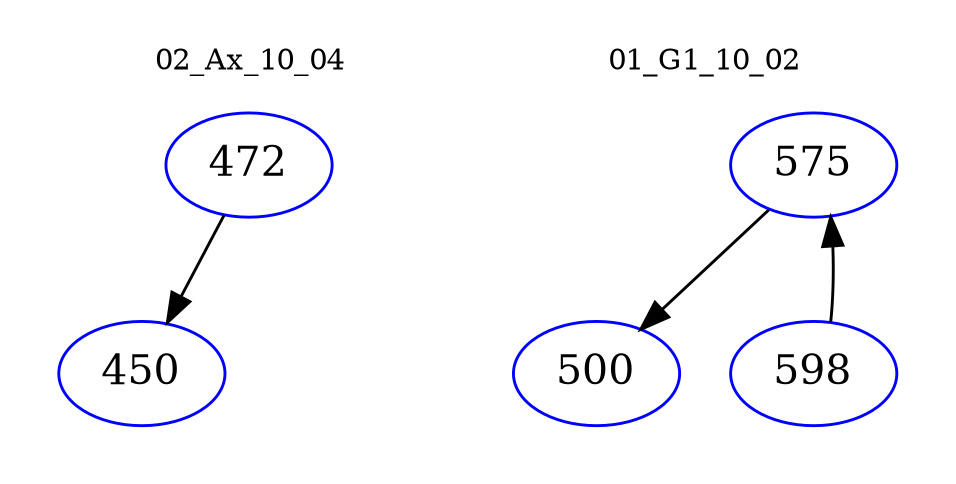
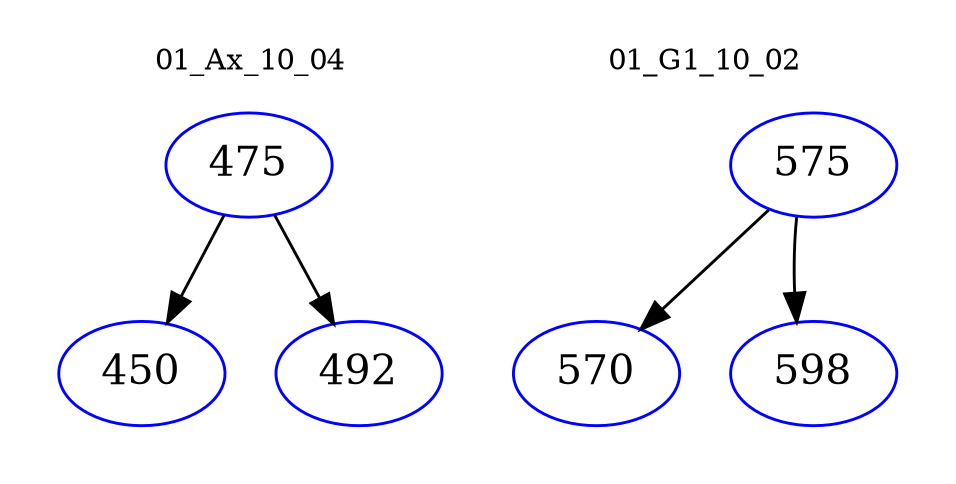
cluster "02_Ax_10_04": label "02_Ax_10_04" -> "01_Ax_10_04"
node "472": label "472" -> "475"
edge "598" -> "575": reversed
node "492": added
node "500": label "500" -> "570"
